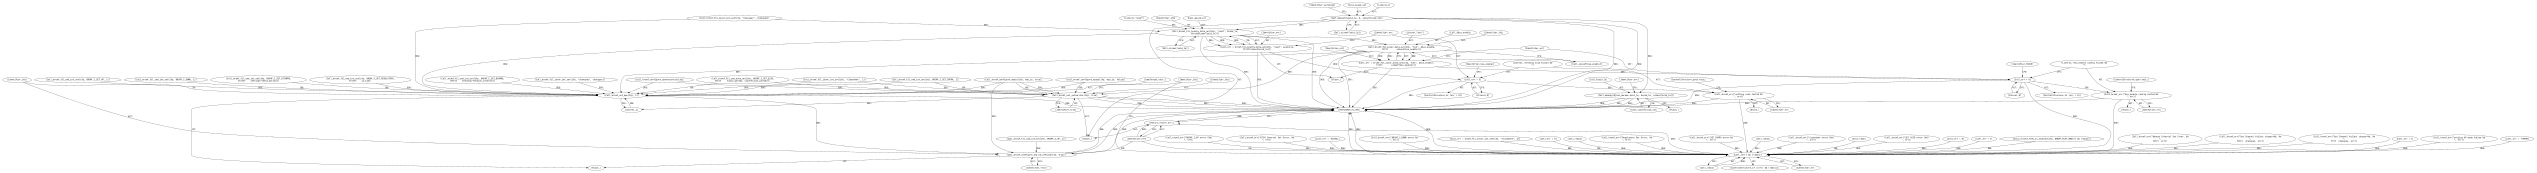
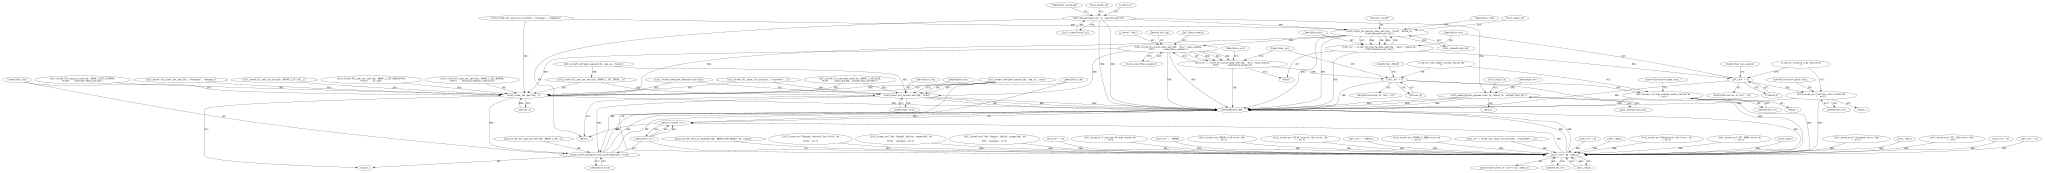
node "(Call,brcmf_fil_cmd_int_set(ifp, BRCMF_C_DOWN, 1))": removed
edge "(Call,brcmf_configure_wpaie(ifp, wpa_ie, false))" -> "(Call,brcmf_set_mpc(ifp, 1))": now "(Call,brcmf_configure_wpaie(ifp, wpa_ie, false))" -> "(Call,brcmf_fil_cmd_int_set(ifp, BRCMF_C_SET_INFRA, 1))"
edge "(Call,brcmf_net_setcarrier(ifp, true))" -> "(Literal,1)": now "(Call,brcmf_net_setcarrier(ifp, true))" -> "(Call,brcmf_configure_arp_nd_offload(ifp, true))"
